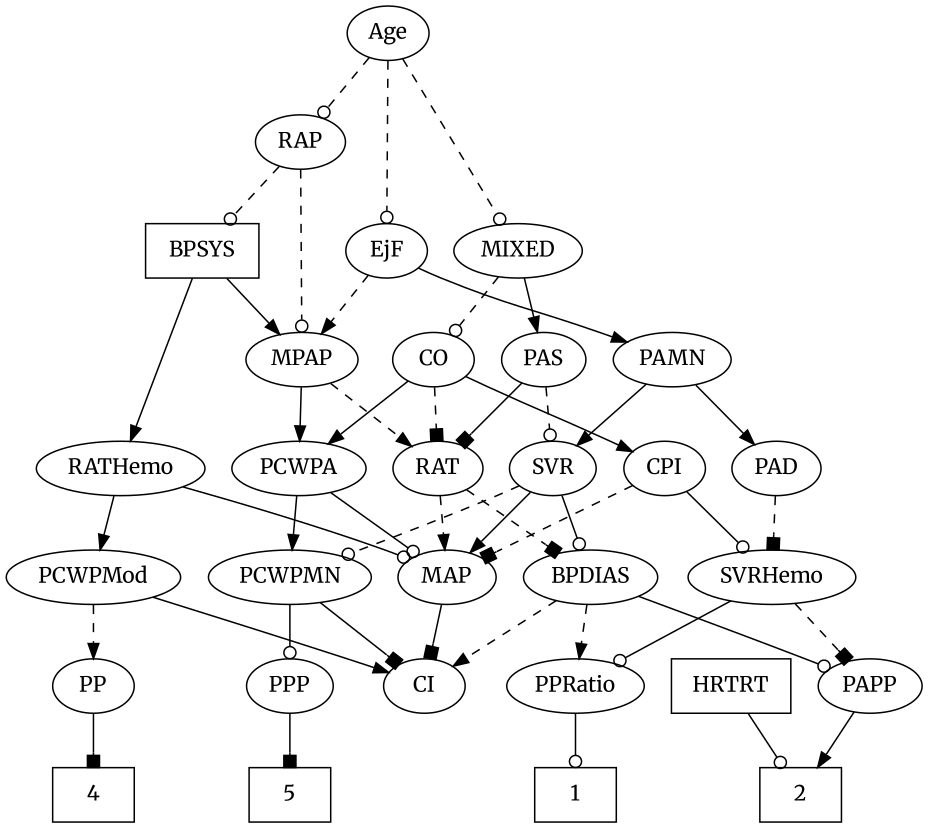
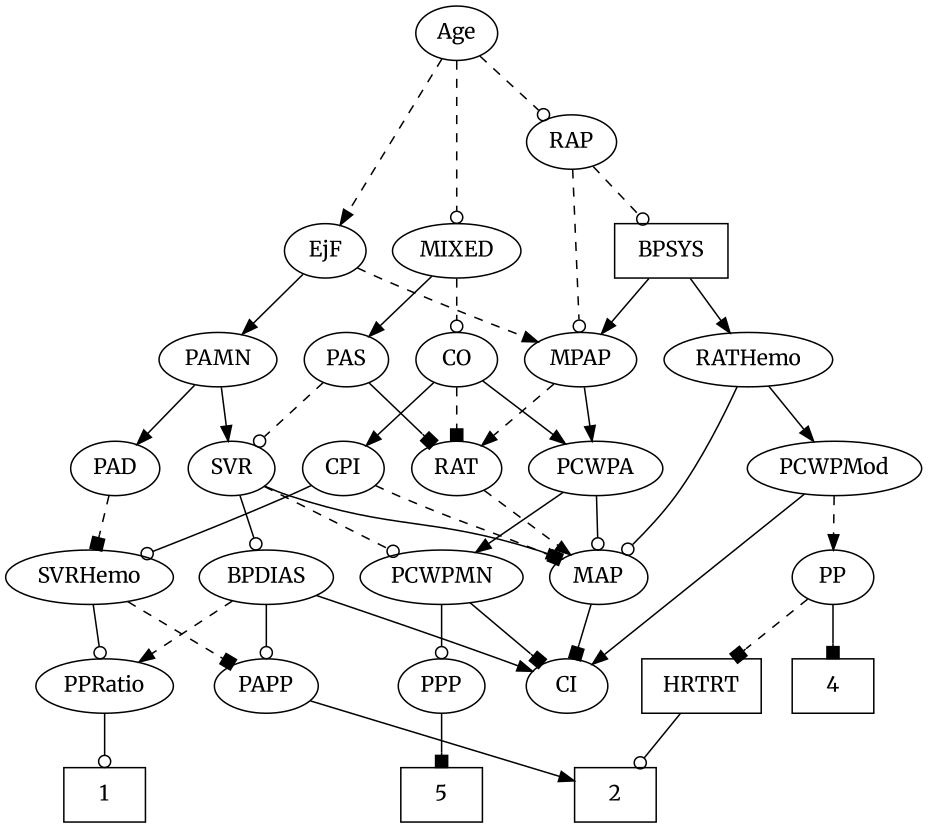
edge "Age" -> "EjF": arrowhead odot -> normal
edge "RAT" -> "BPDIAS": removed
edge "PP" -> "HRTRT": added
edge "BPDIAS" -> "CI": style dashed -> solid
